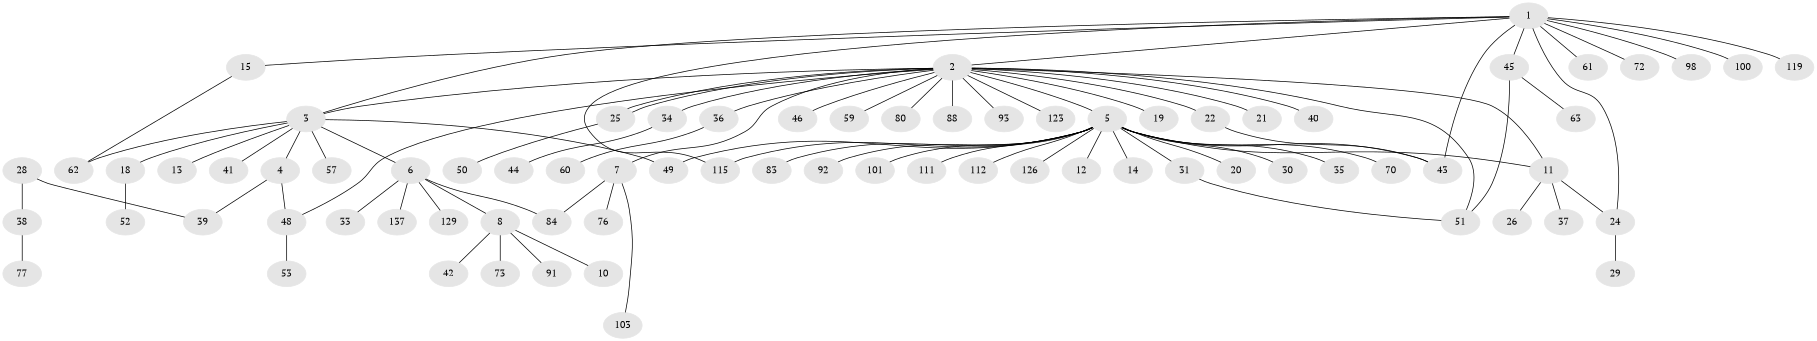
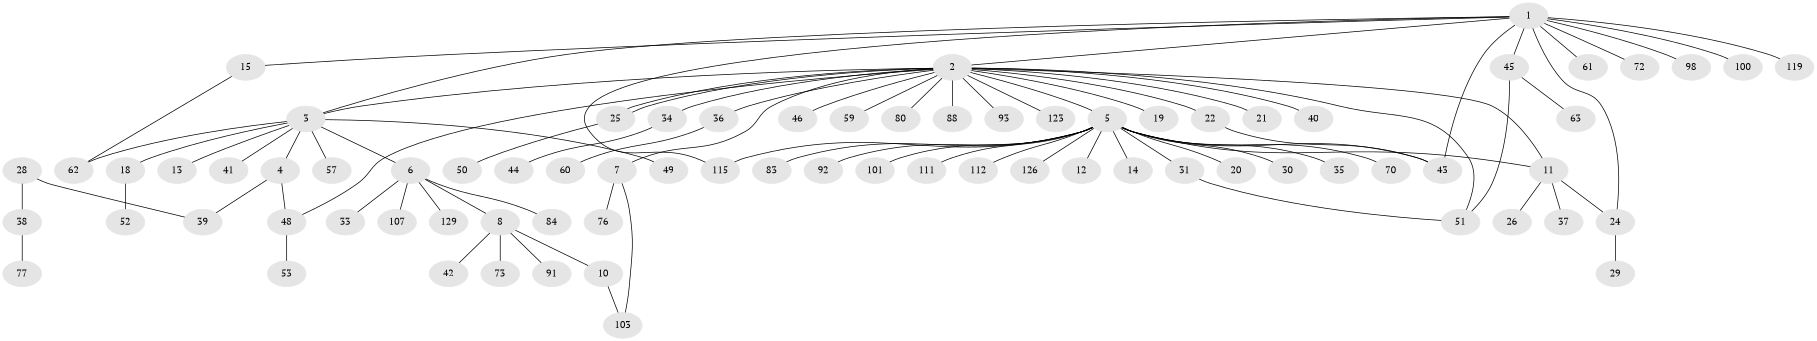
edge "5" -- "49": removed
edge "7" -- "84": removed
node "137": label "137" -> "107"
edge "10" -- "103": added
